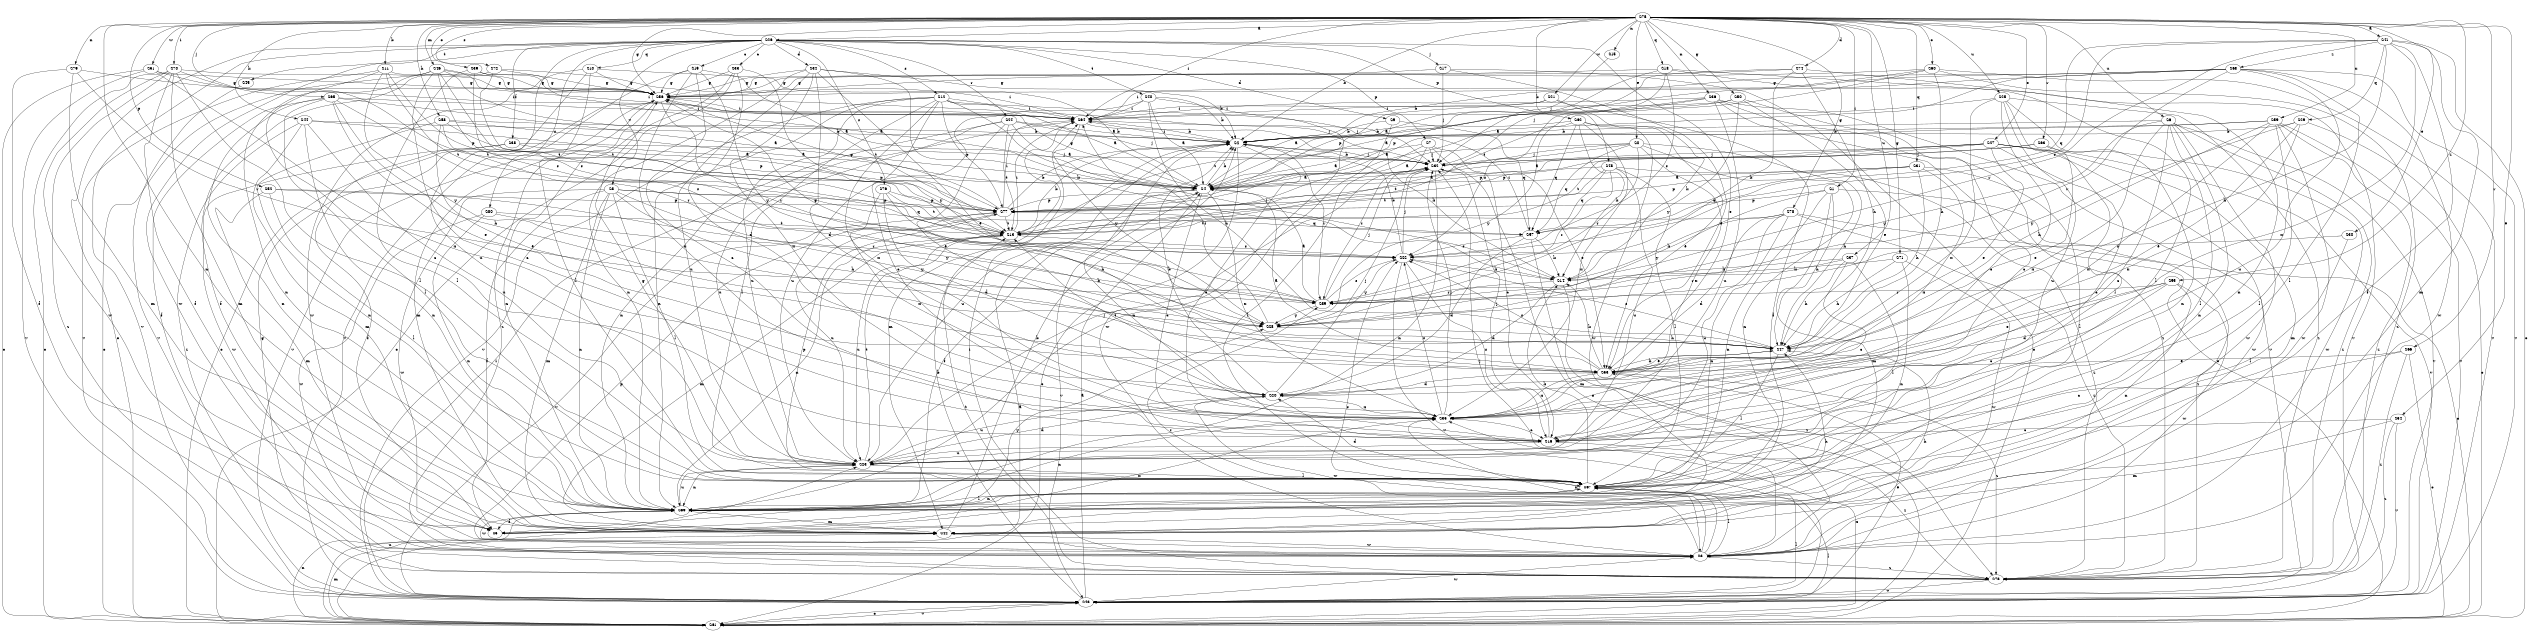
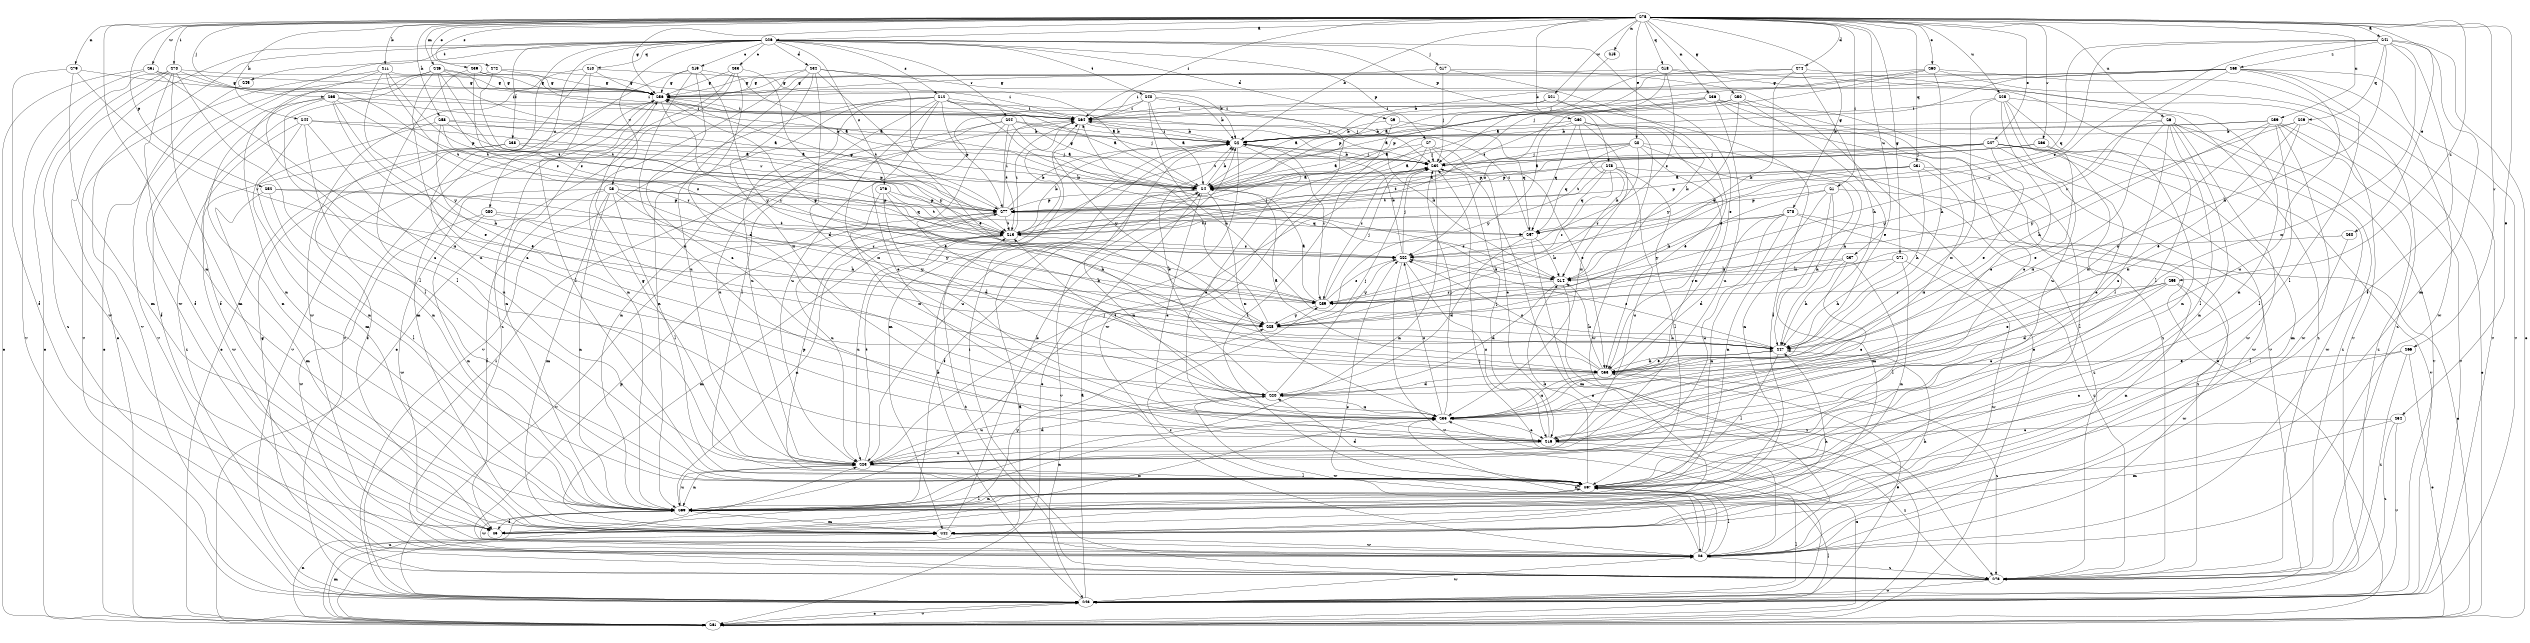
edge "S58" -> "S77": label "p" -> "r"
